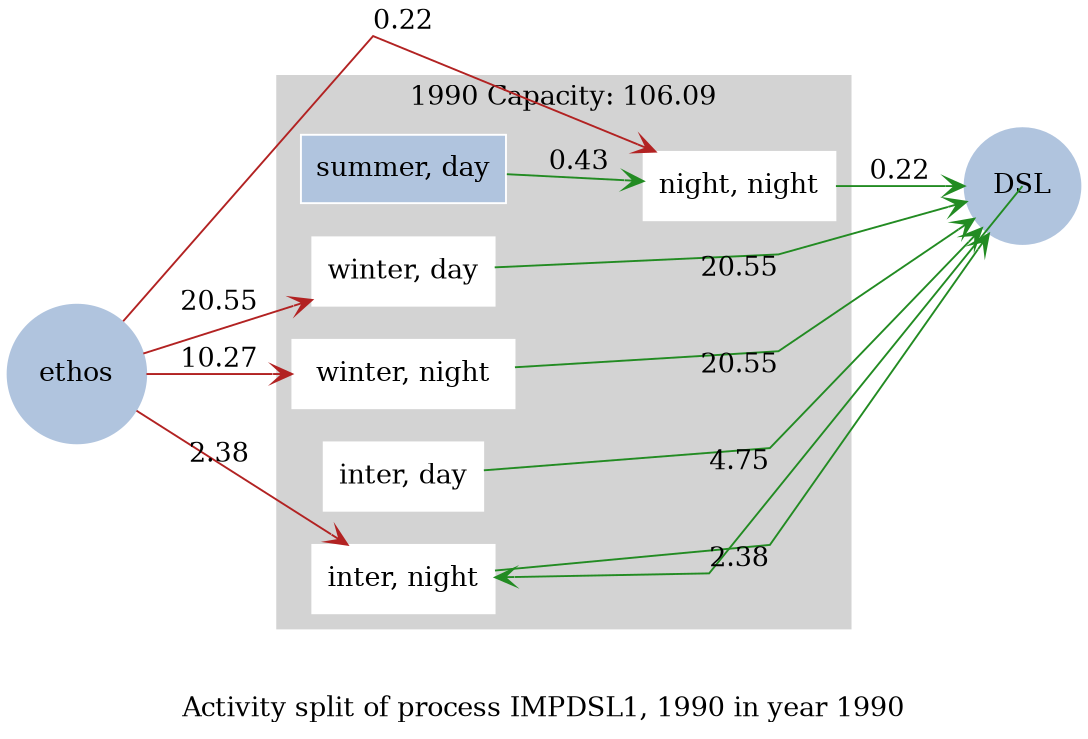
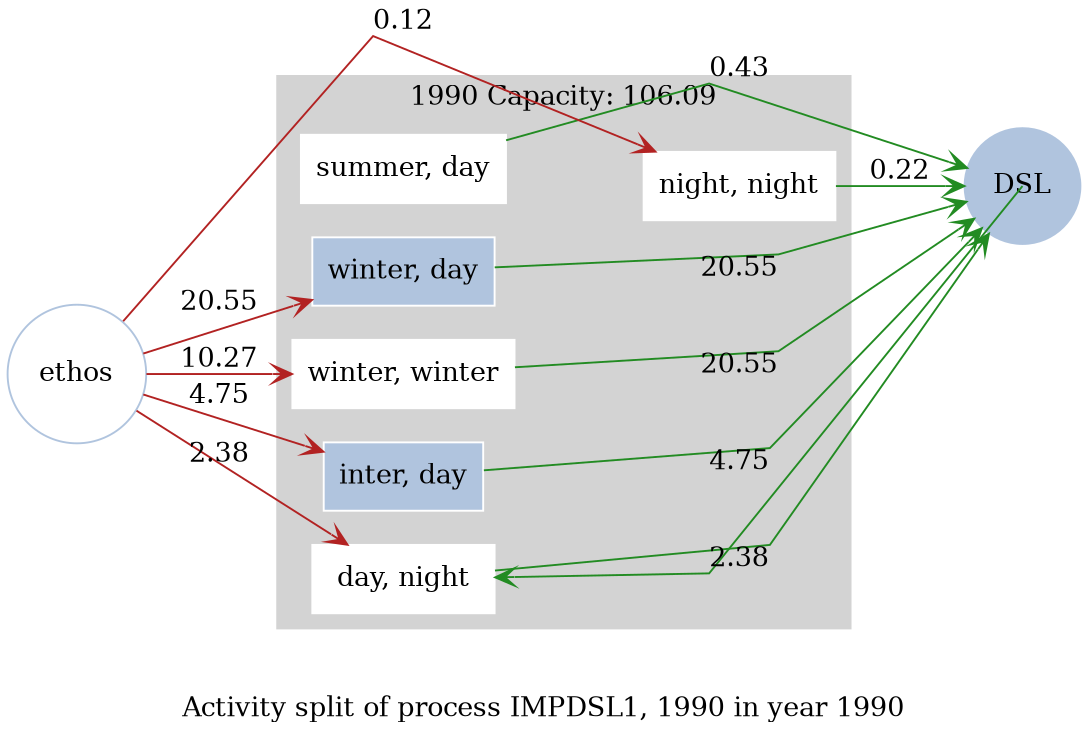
edge "ethos" -> "night, night": label "0.22" -> "0.12"
node "summer, day": fillcolor lightsteelblue -> white
edge "summer, day" -> "night, night": now "summer, day" -> "DSL"
node "winter, day": fillcolor white -> lightsteelblue
node "ethos": fillcolor lightsteelblue -> white
node "winter, night": label "winter, night" -> "winter, winter"
edge "ethos" -> "inter, day": added, label "4.75"
node "inter, day": fillcolor white -> lightsteelblue
node "inter, night": label "inter, night" -> "day, night"
